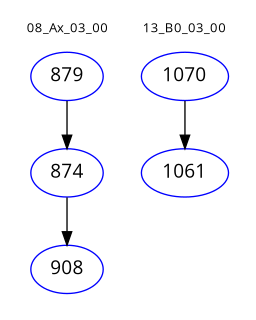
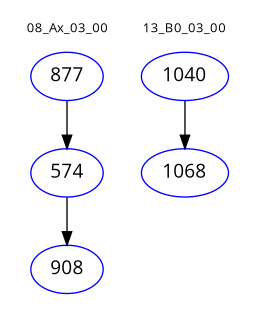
node "879": label "879" -> "877"
node "1070": label "1070" -> "1040"
node "874": label "874" -> "574"
node "1061": label "1061" -> "1068"
